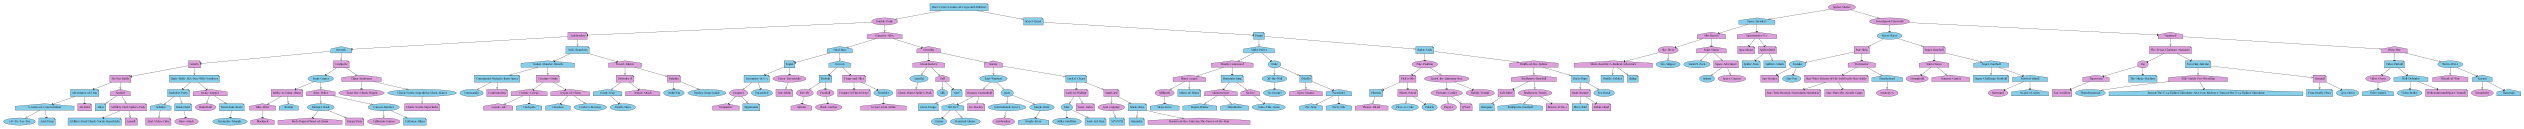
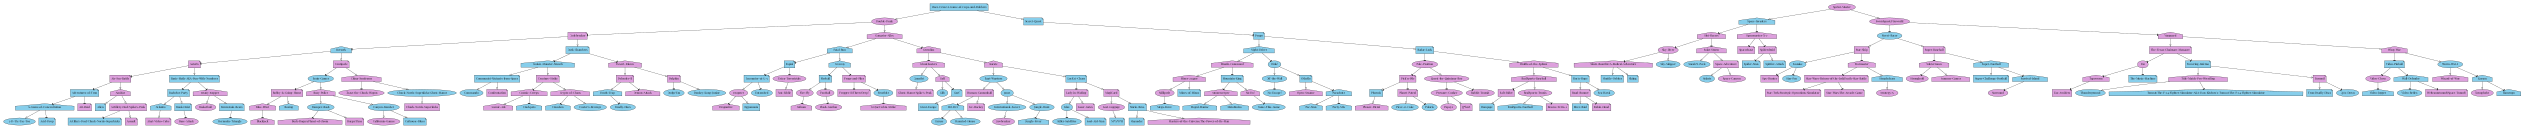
edge "Creature-Strike" -> "Crypts-of-Chaos": arrowhead tee -> onormal
node "Sword-of-Saros": removed
